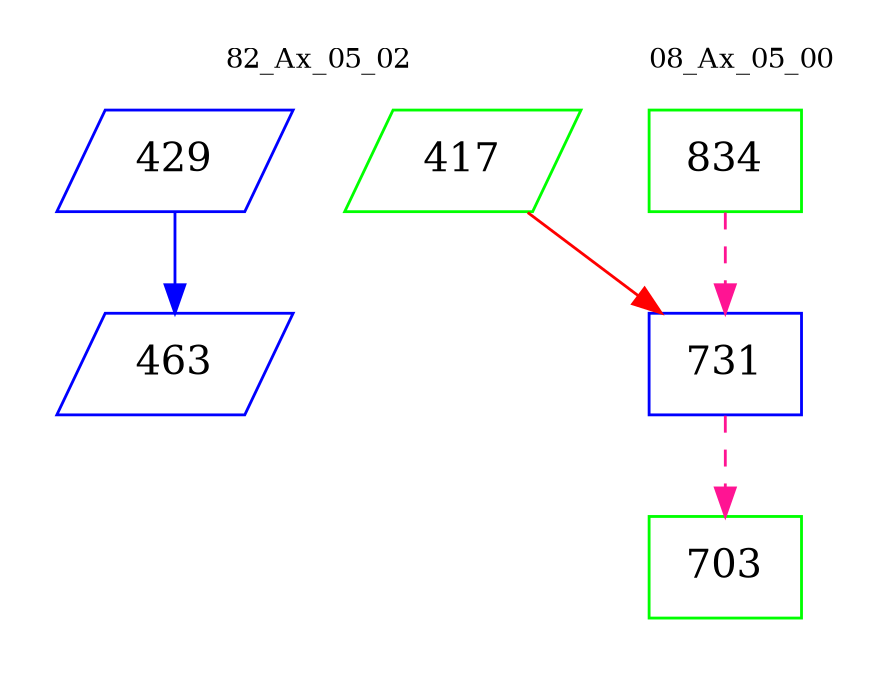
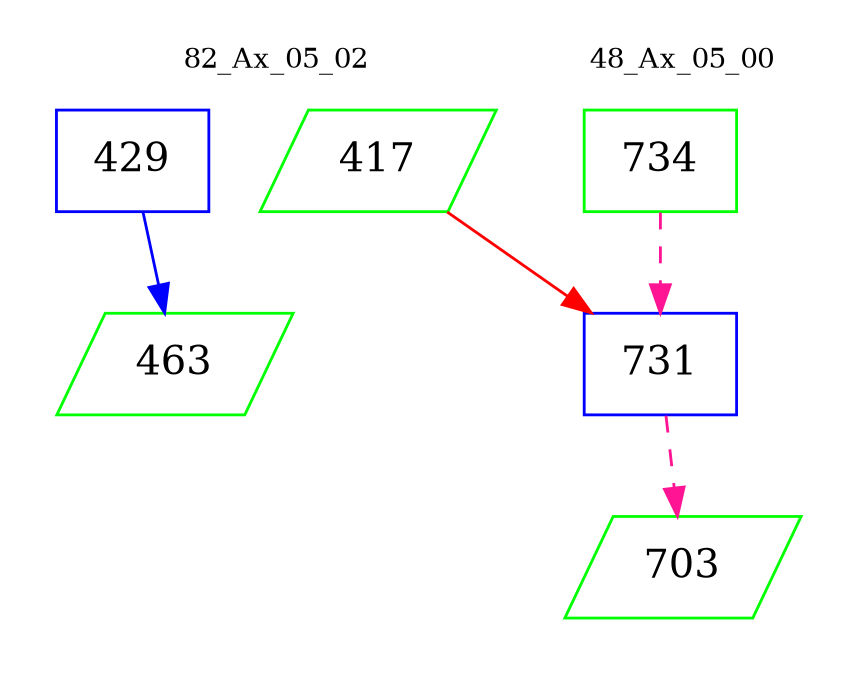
cluster "08_Ax_05_00": label "08_Ax_05_00" -> "48_Ax_05_00"
node "429": shape parallelogram -> box
node "834": label "834" -> "734"
node "463": color blue -> green
node "703": shape box -> parallelogram
